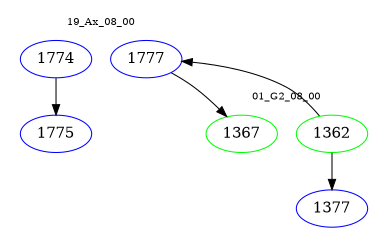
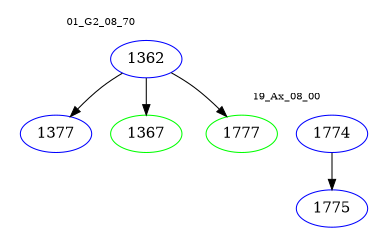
node "1777": color blue -> green
edge "1777" -> "1367": now "1362" -> "1367"
cluster "01_G2_08_00": label "01_G2_08_00" -> "01_G2_08_70"
node "1362": color green -> blue
